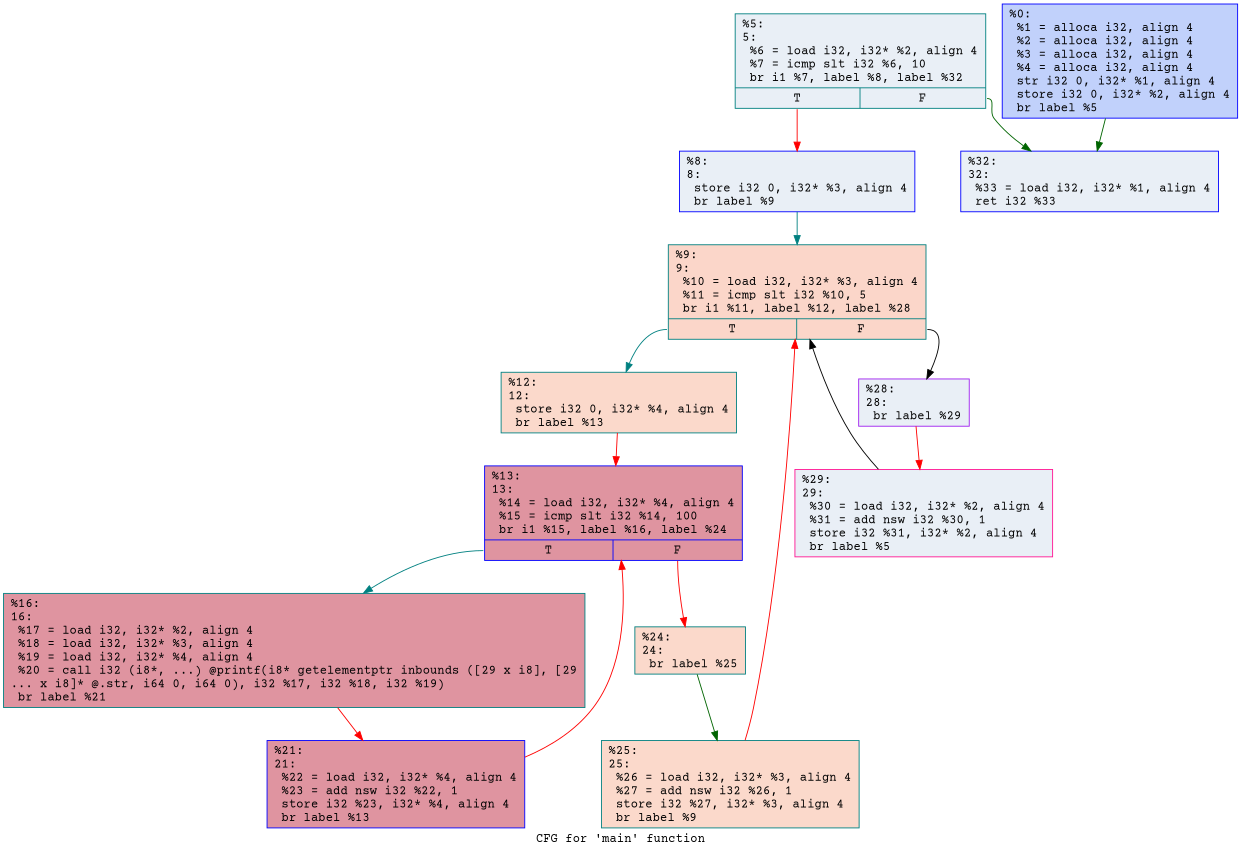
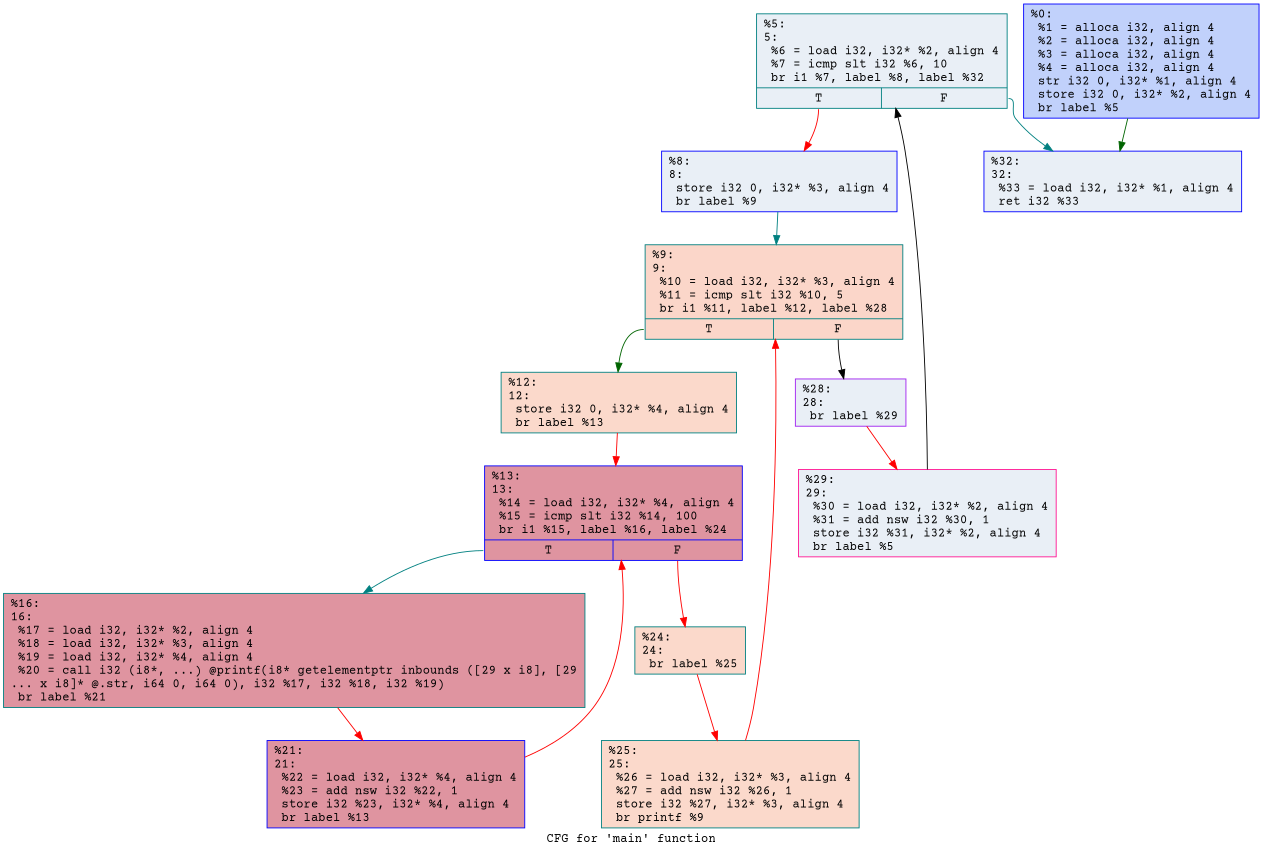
edge "%5:" -> "%32:": color darkgreen -> teal
edge "%9:" -> "%12:": color teal -> darkgreen
edge "%29:" -> "%9:": now "%29:" -> "%5:"
edge "%24:" -> "%25:": color darkgreen -> red
node "%25:": text "br label %9" -> "br printf %9"
